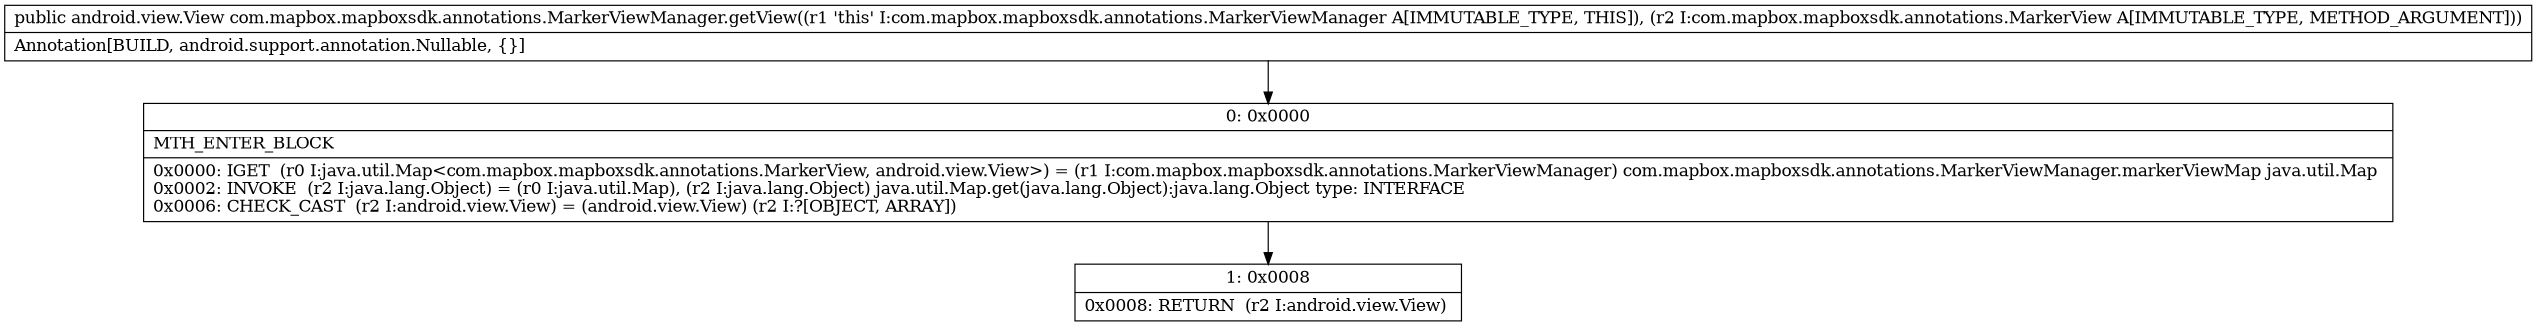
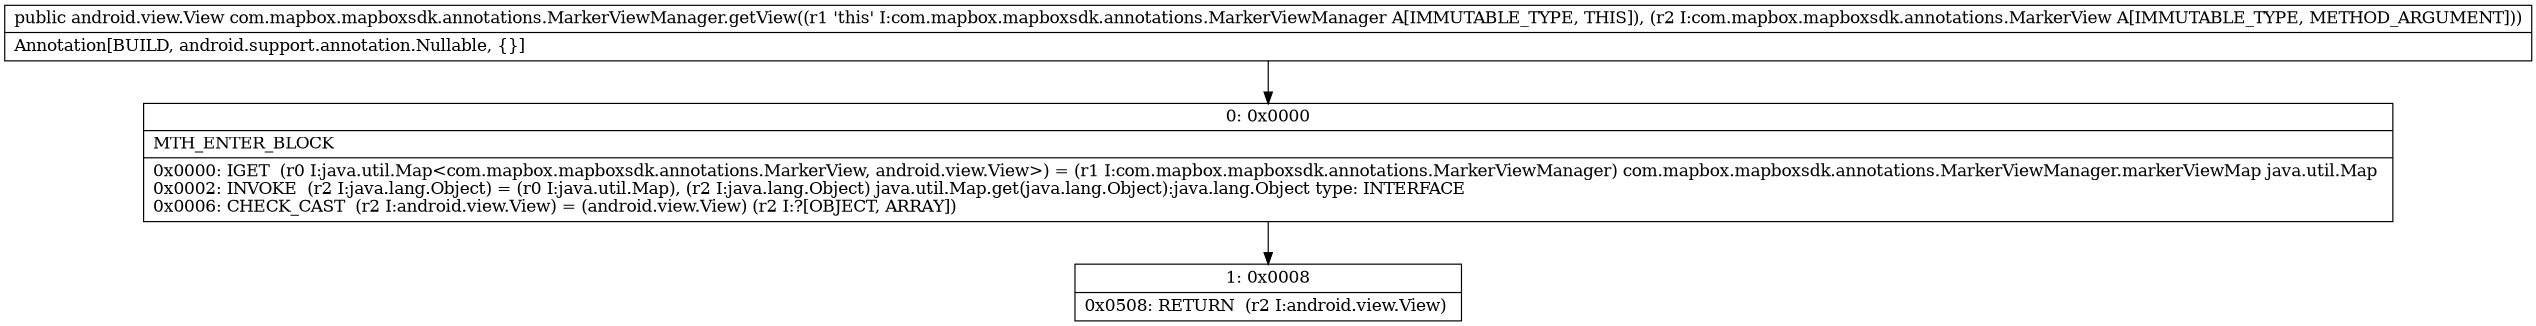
node "1: 0x0008": text "0x0008: RETURN  (r2 I:android.view.View)" -> "0x0508: RETURN  (r2 I:android.view.View)"
